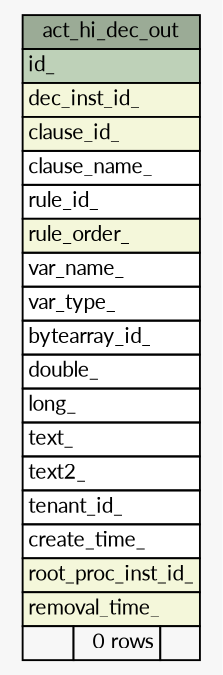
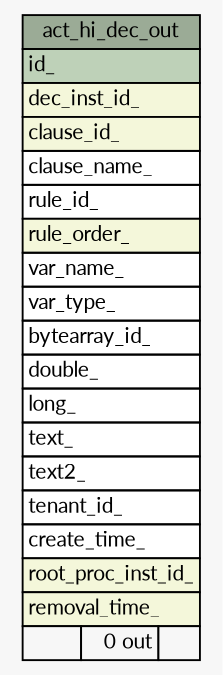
node "act_hi_dec_out": text "0 rows" -> "0 out"
